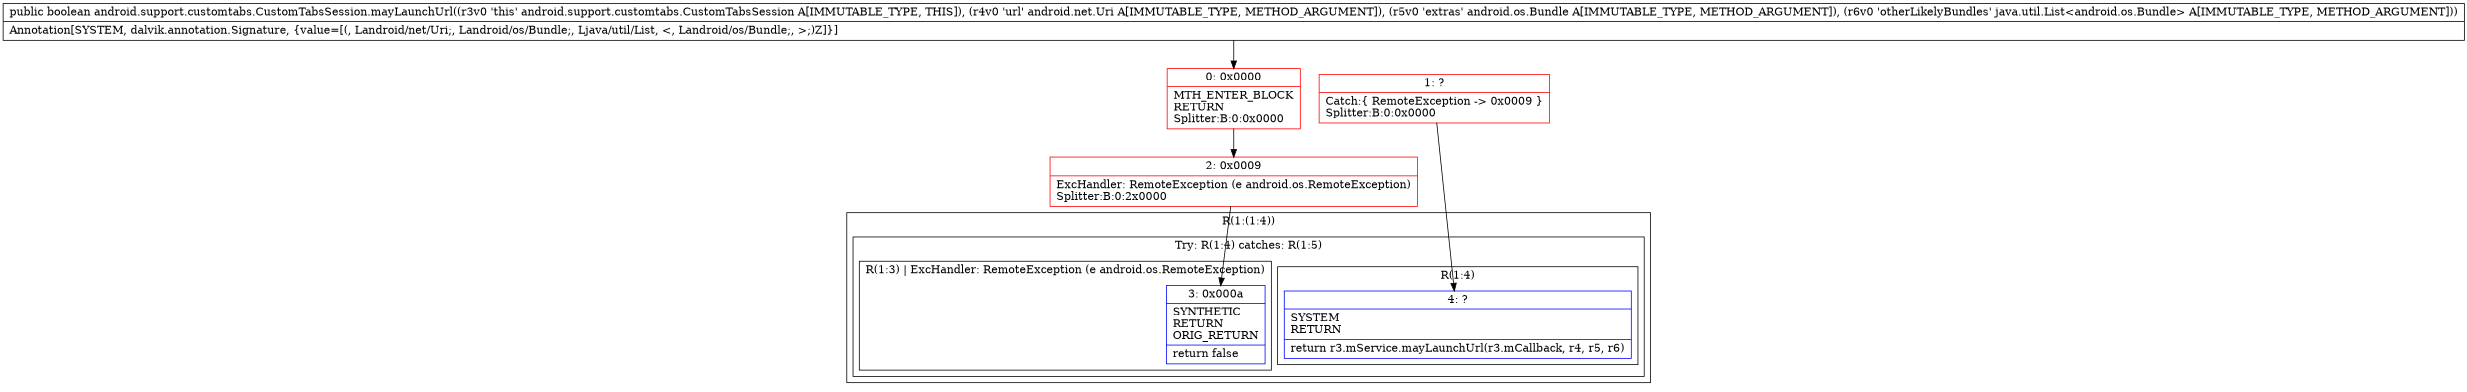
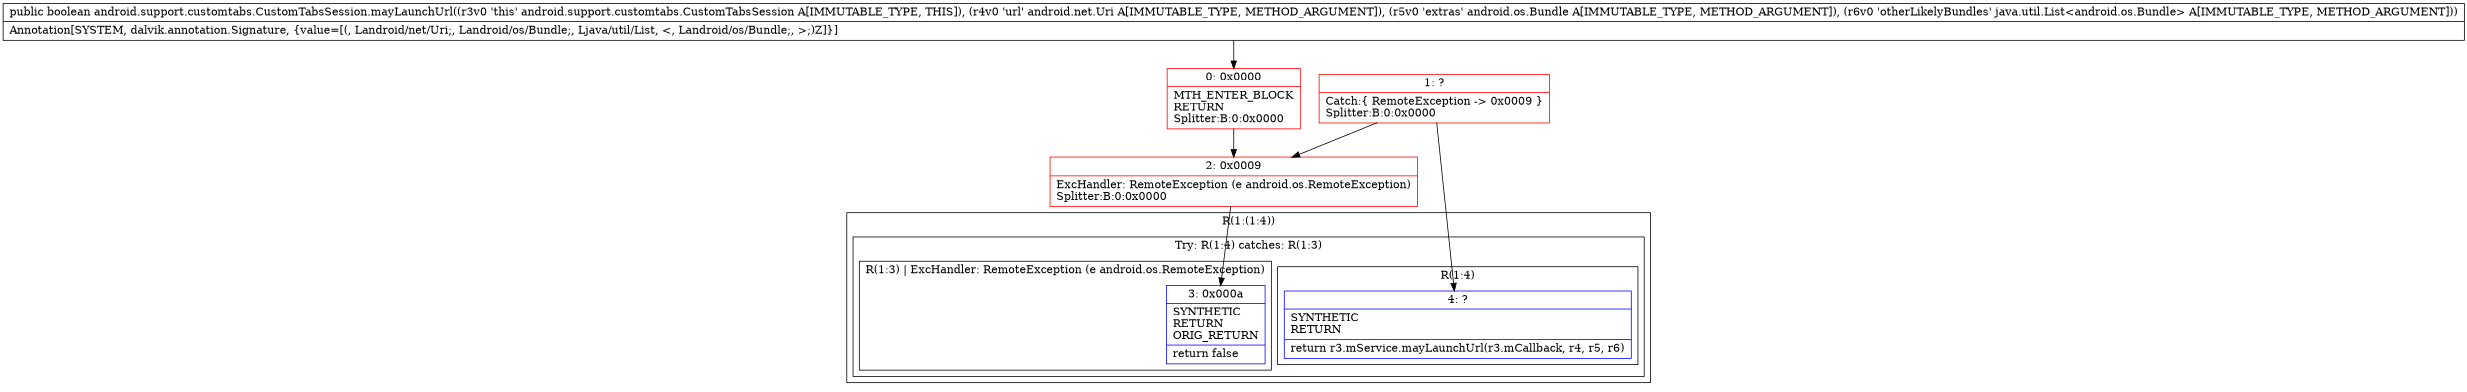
edge "1: ?" -> "2: 0x0009": added
node "2: 0x0009": text "Splitter:B:0:2x0000" -> "Splitter:B:0:0x0000"
cluster "Try: R(1:4) catches: R(1:5)": label "Try: R(1:4) catches: R(1:5)" -> "Try: R(1:4) catches: R(1:3)"
node "4: ?": text "SYSTEM" -> "SYNTHETIC"
